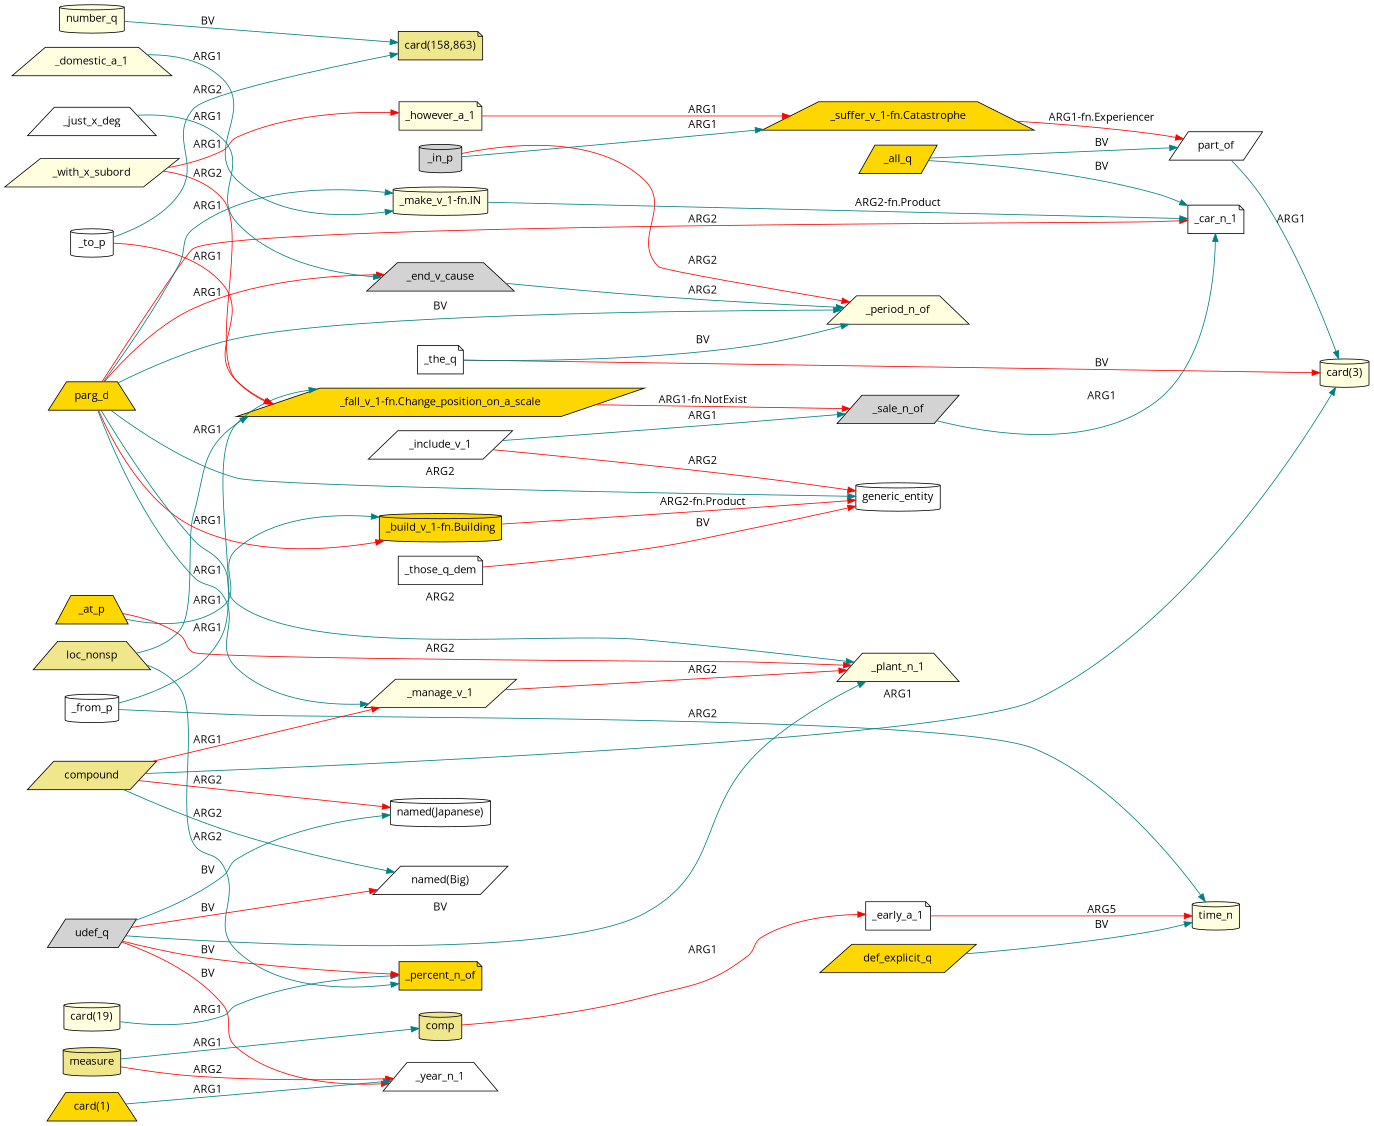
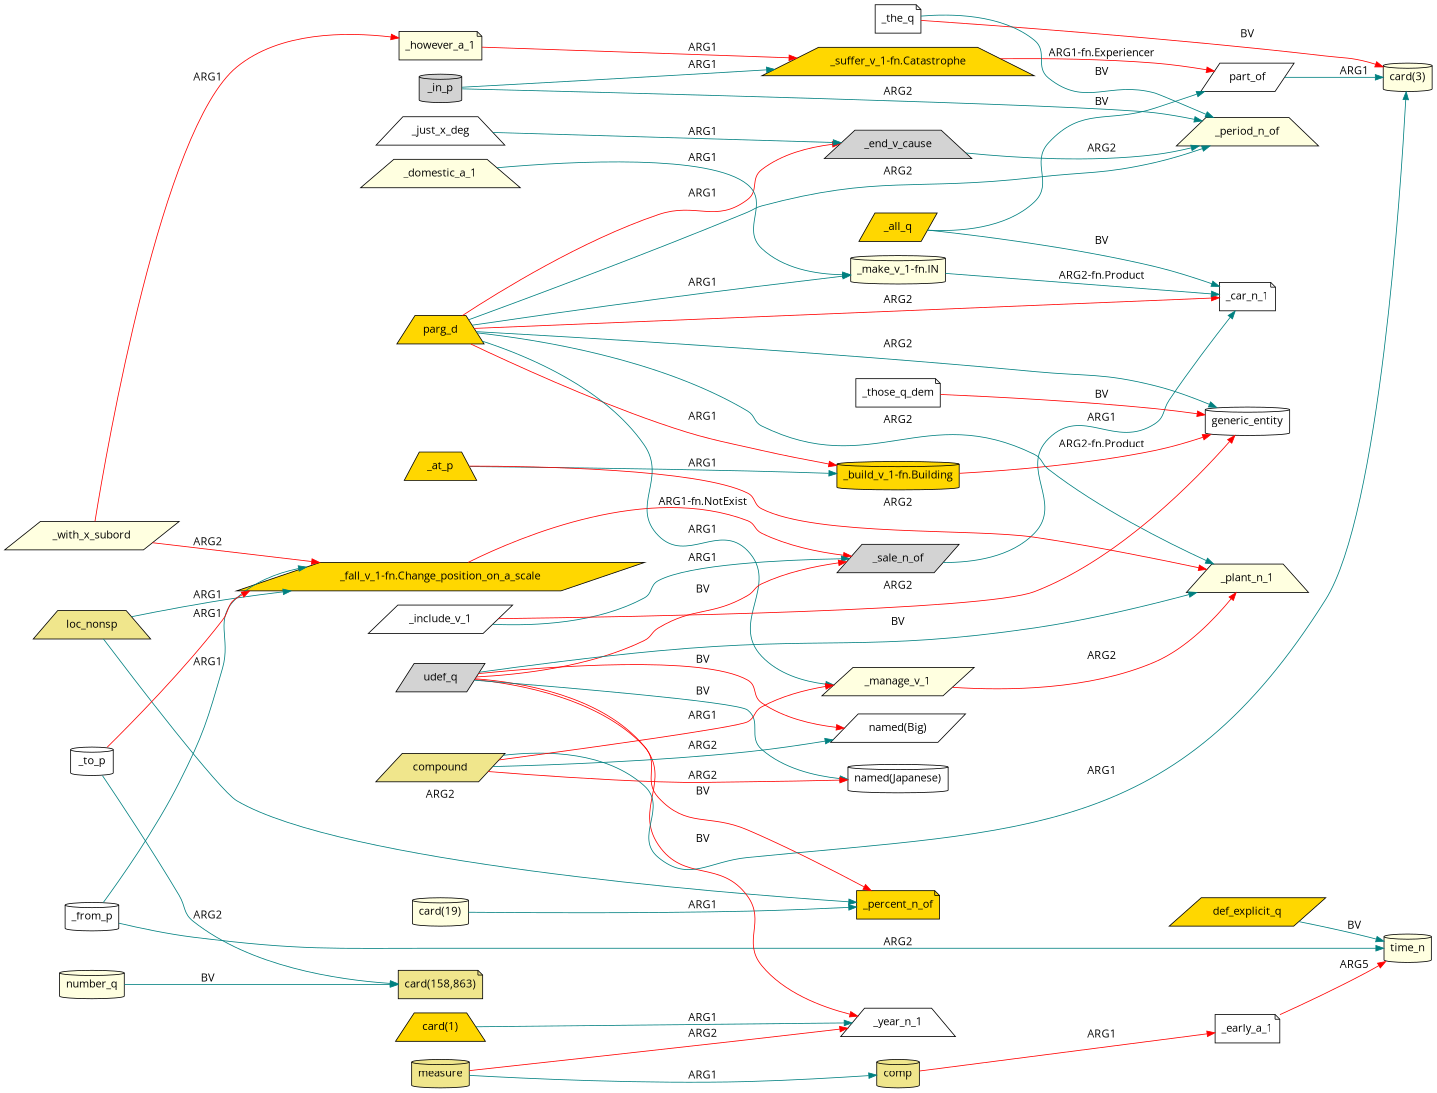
edge "_in_p" -> "_period_n_of": color red -> teal
edge "parg_d" -> "_period_n_of": label "BV" -> "ARG2"
edge "udef_q" -> "_sale_n_of": added, label "BV"
